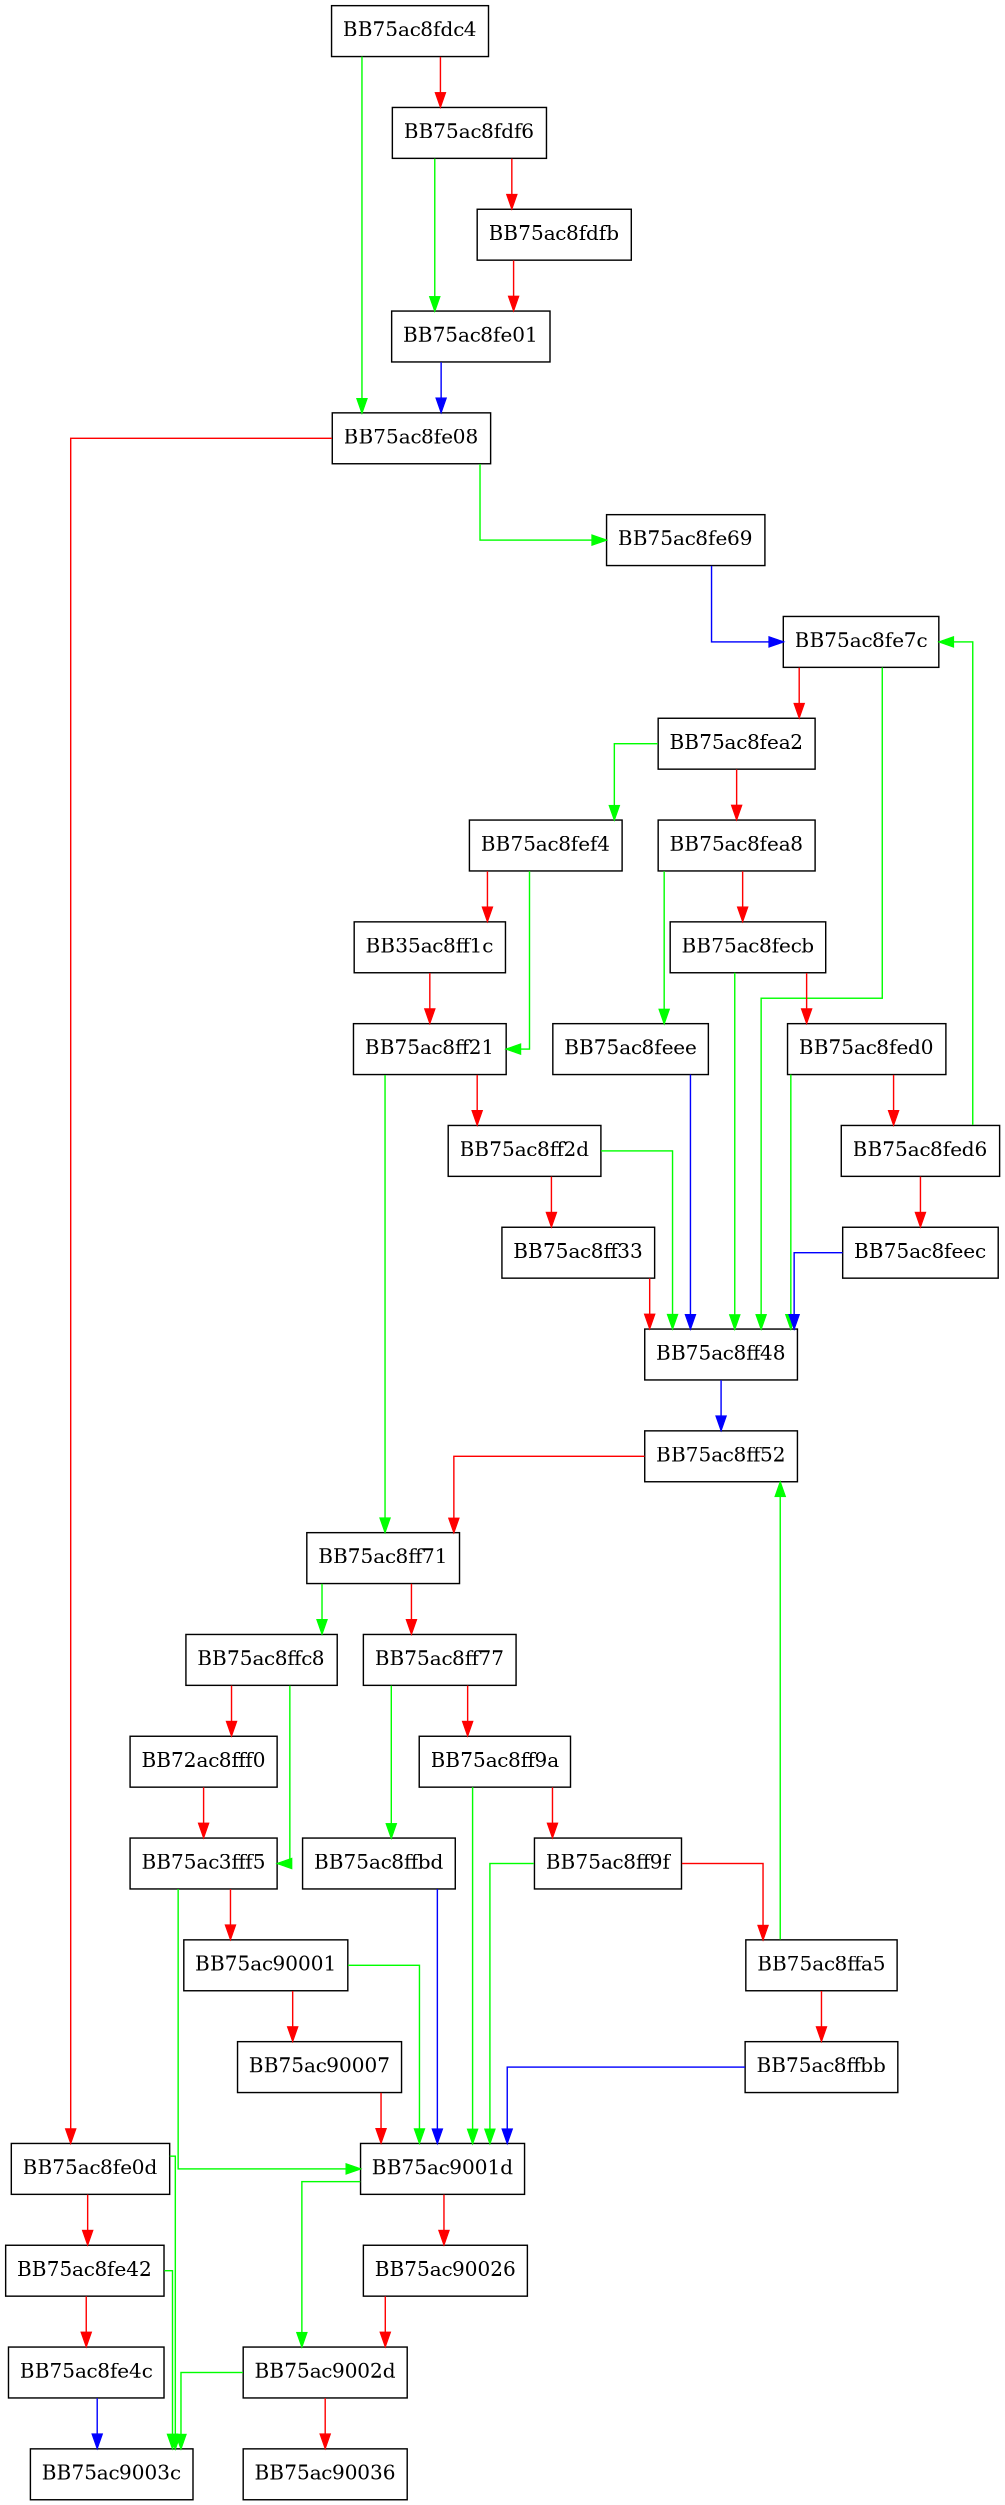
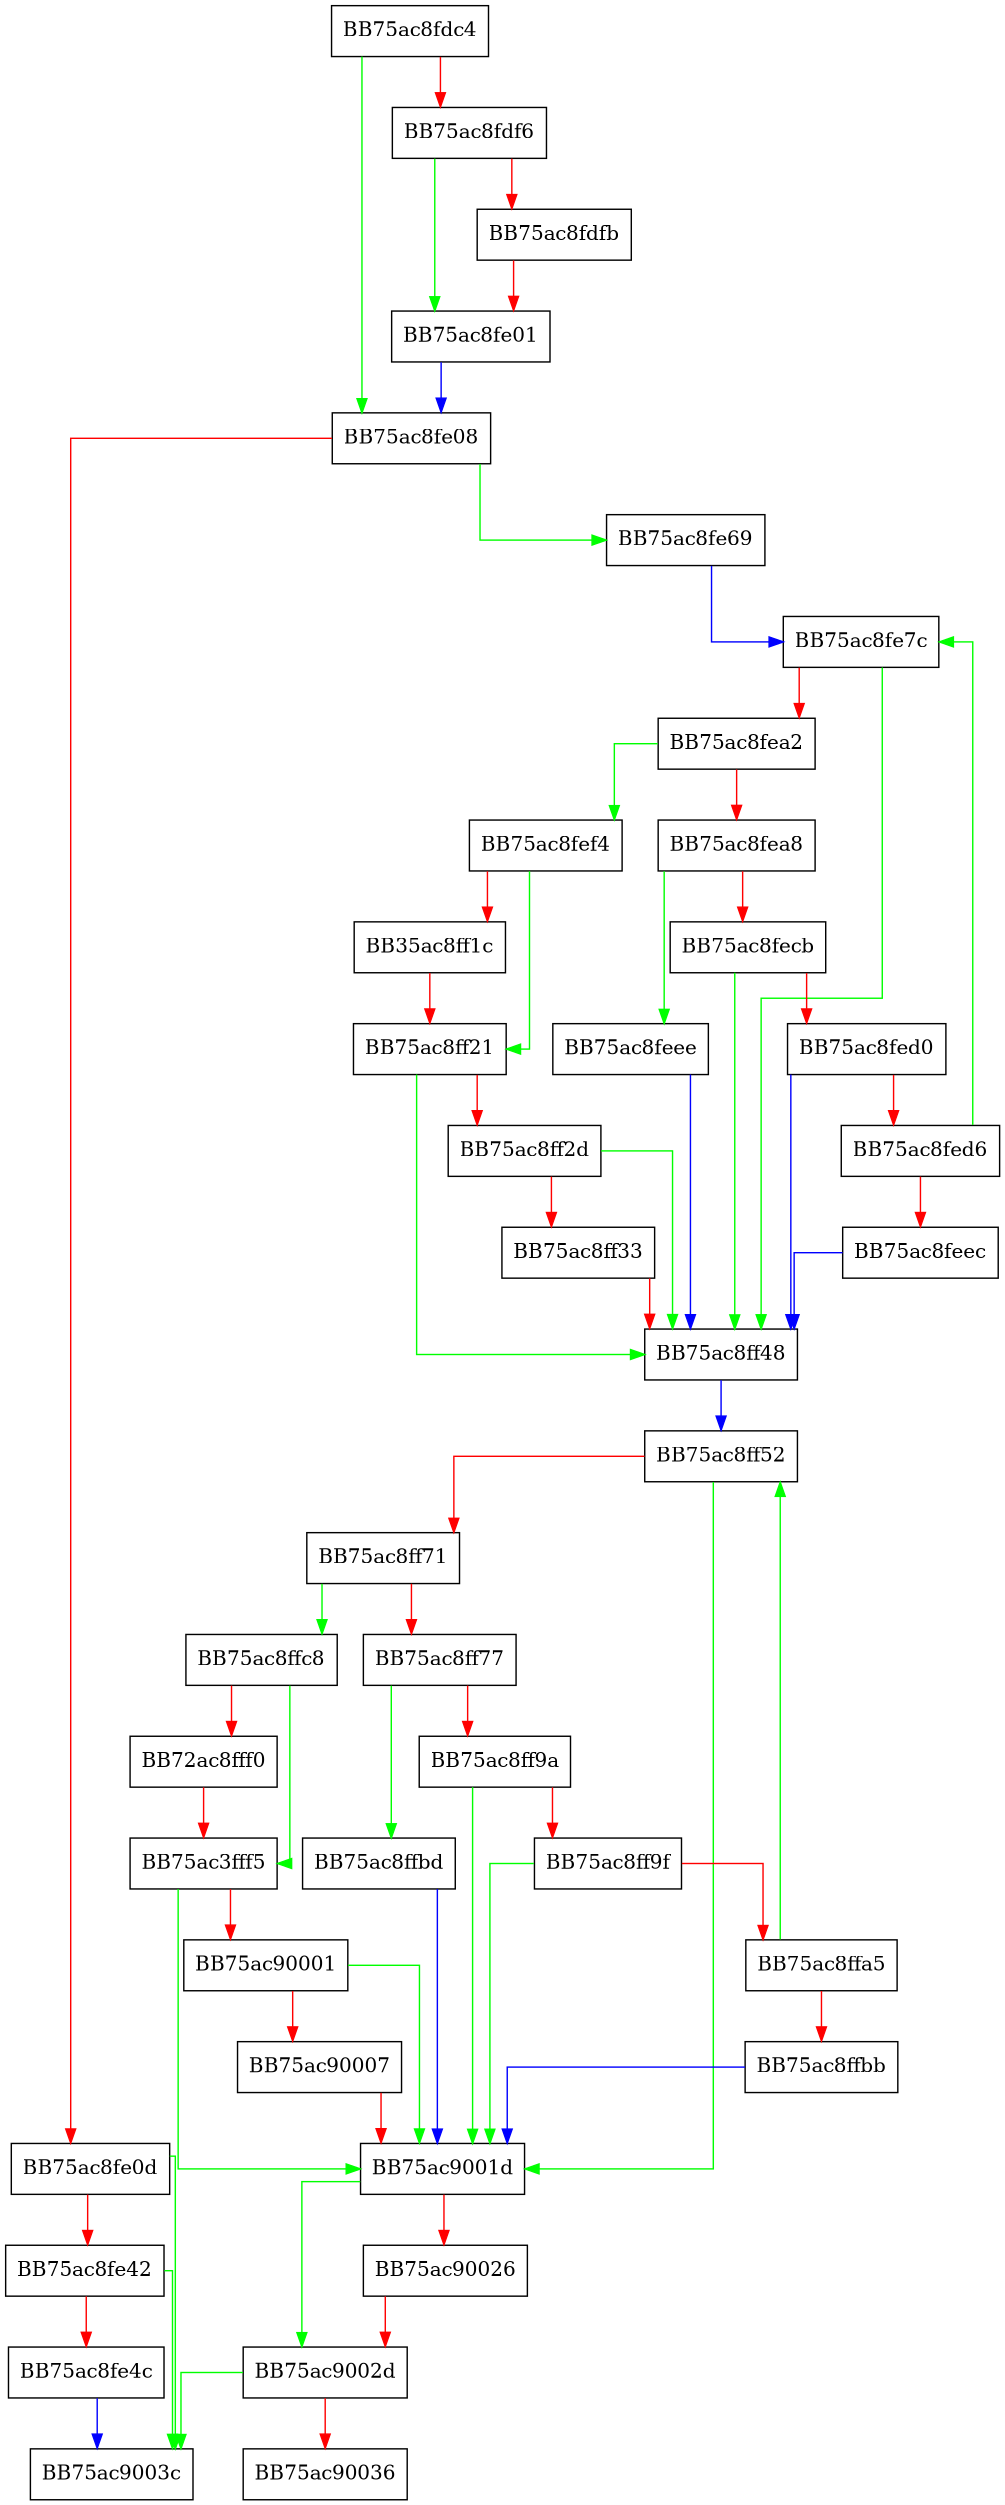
edge "BB75ac8fed0" -> "BB75ac8ff48": color green -> blue
edge "BB75ac8ff21" -> "BB75ac8ff71": now "BB75ac8ff21" -> "BB75ac8ff48"
edge "BB75ac8ff52" -> "BB75ac9001d": added
